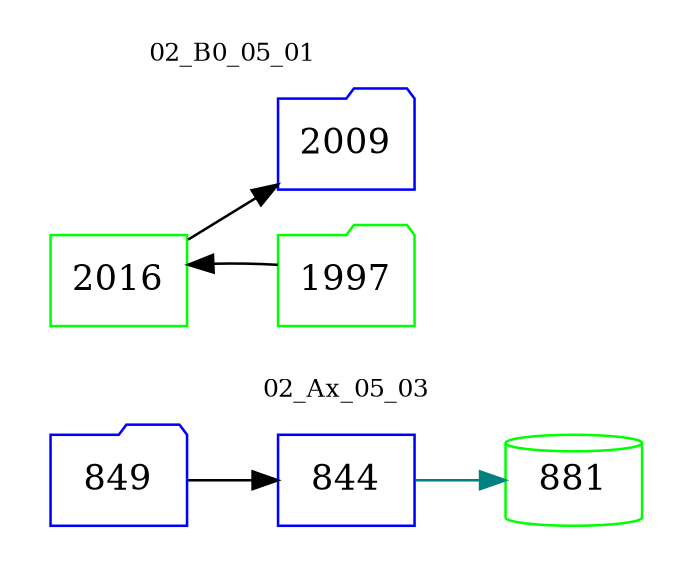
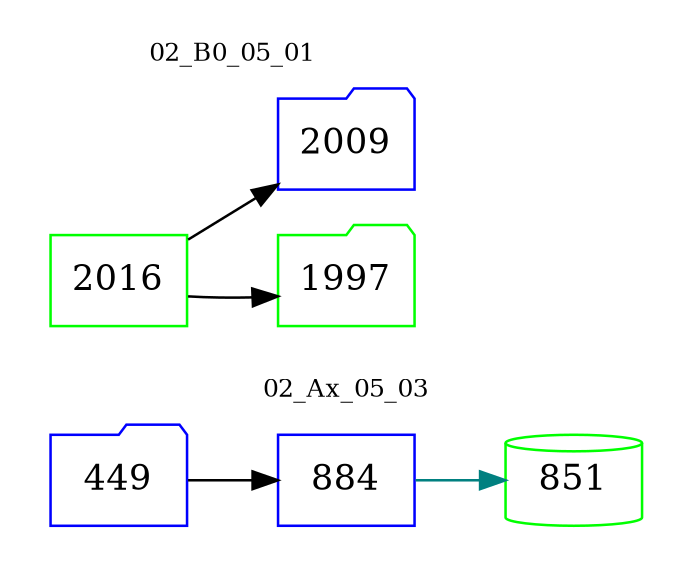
edge "1997" -> "2016": reversed
node "849": label "849" -> "449"
node "844": label "844" -> "884"
node "881": label "881" -> "851"
